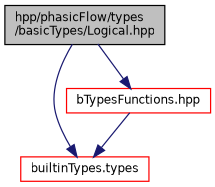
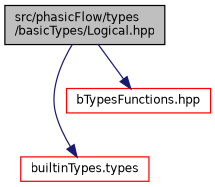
node "hpp/phasicFlow/types /basicTypes/Logical.hpp": label "hpp/phasicFlow/types /basicTypes/Logical.hpp" -> "src/phasicFlow/types /basicTypes/Logical.hpp"
edge "bTypesFunctions.hpp" -> "builtinTypes.types": removed
